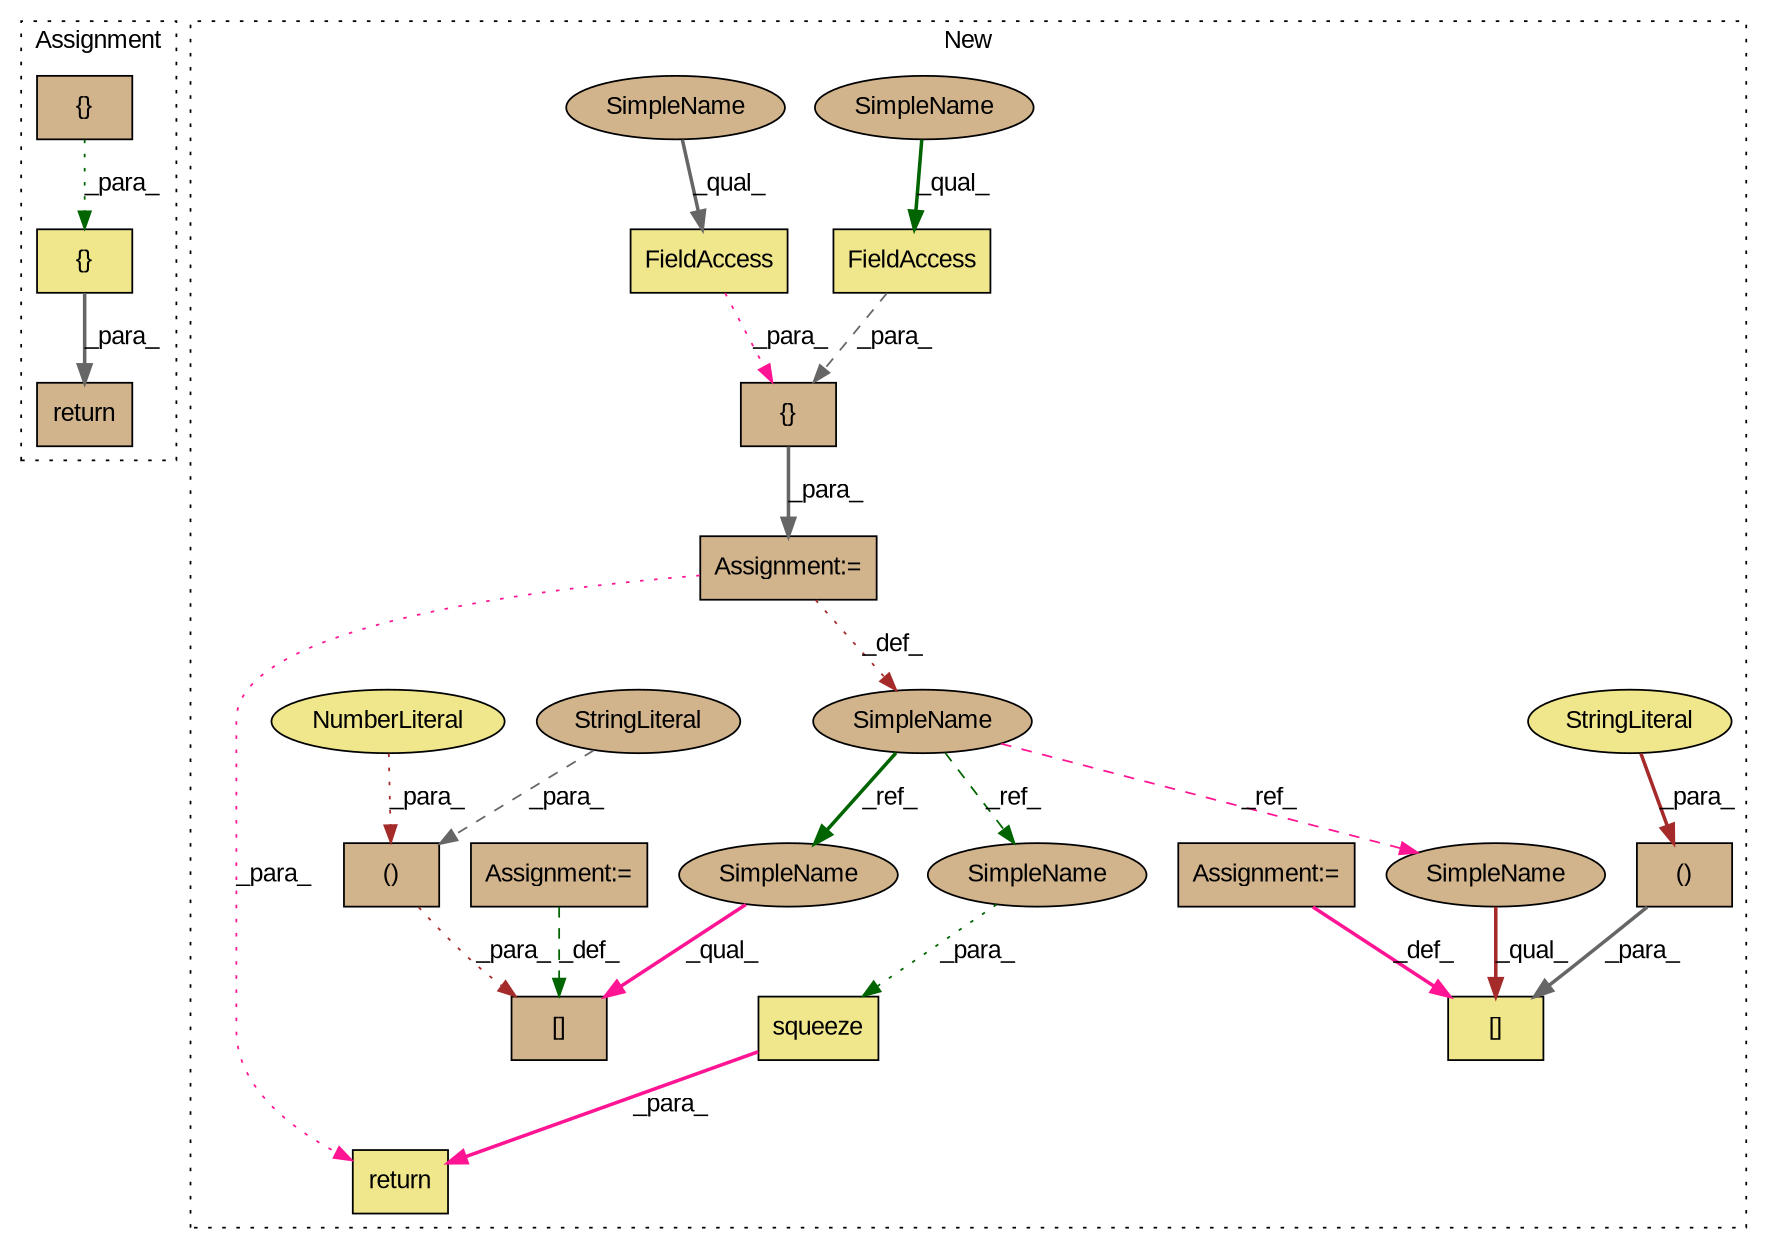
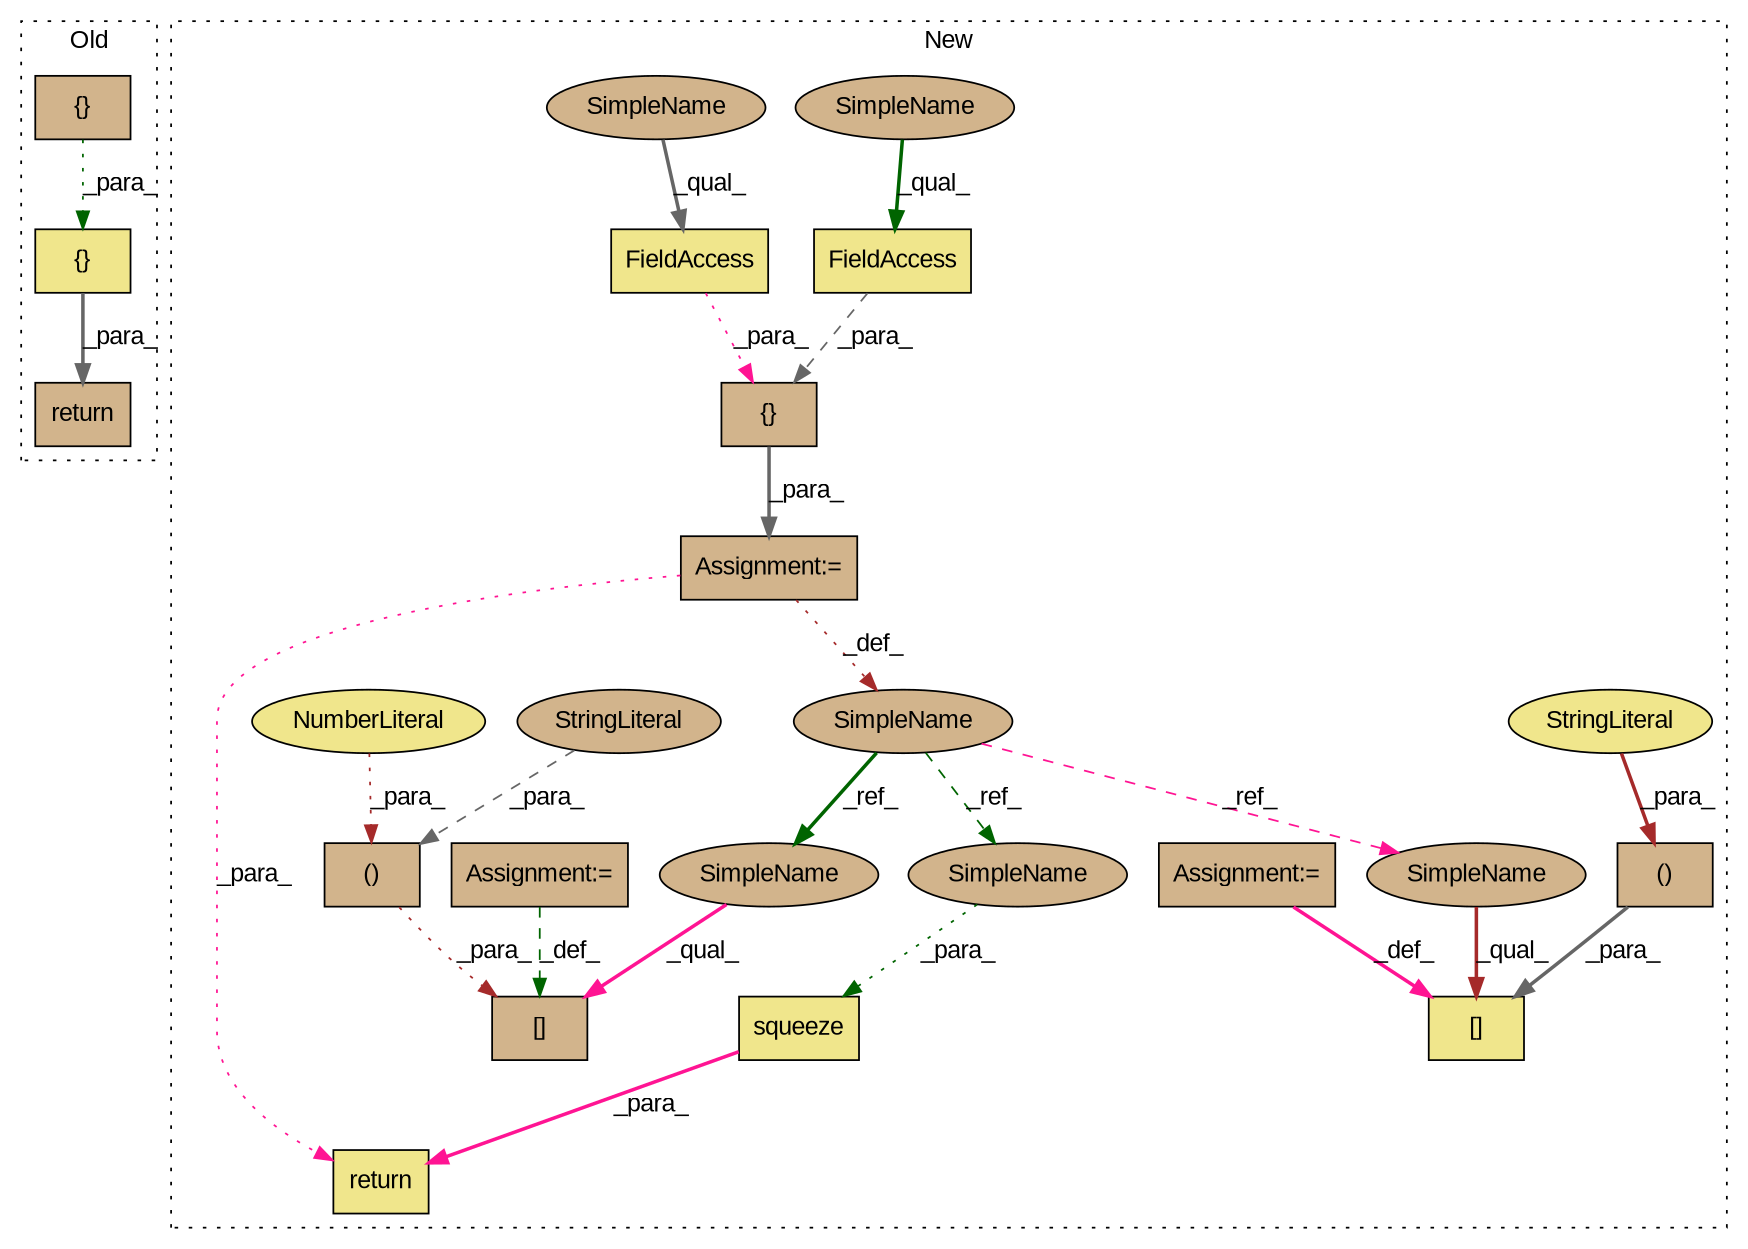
cluster "Assignment": label "Assignment" -> "Old"
